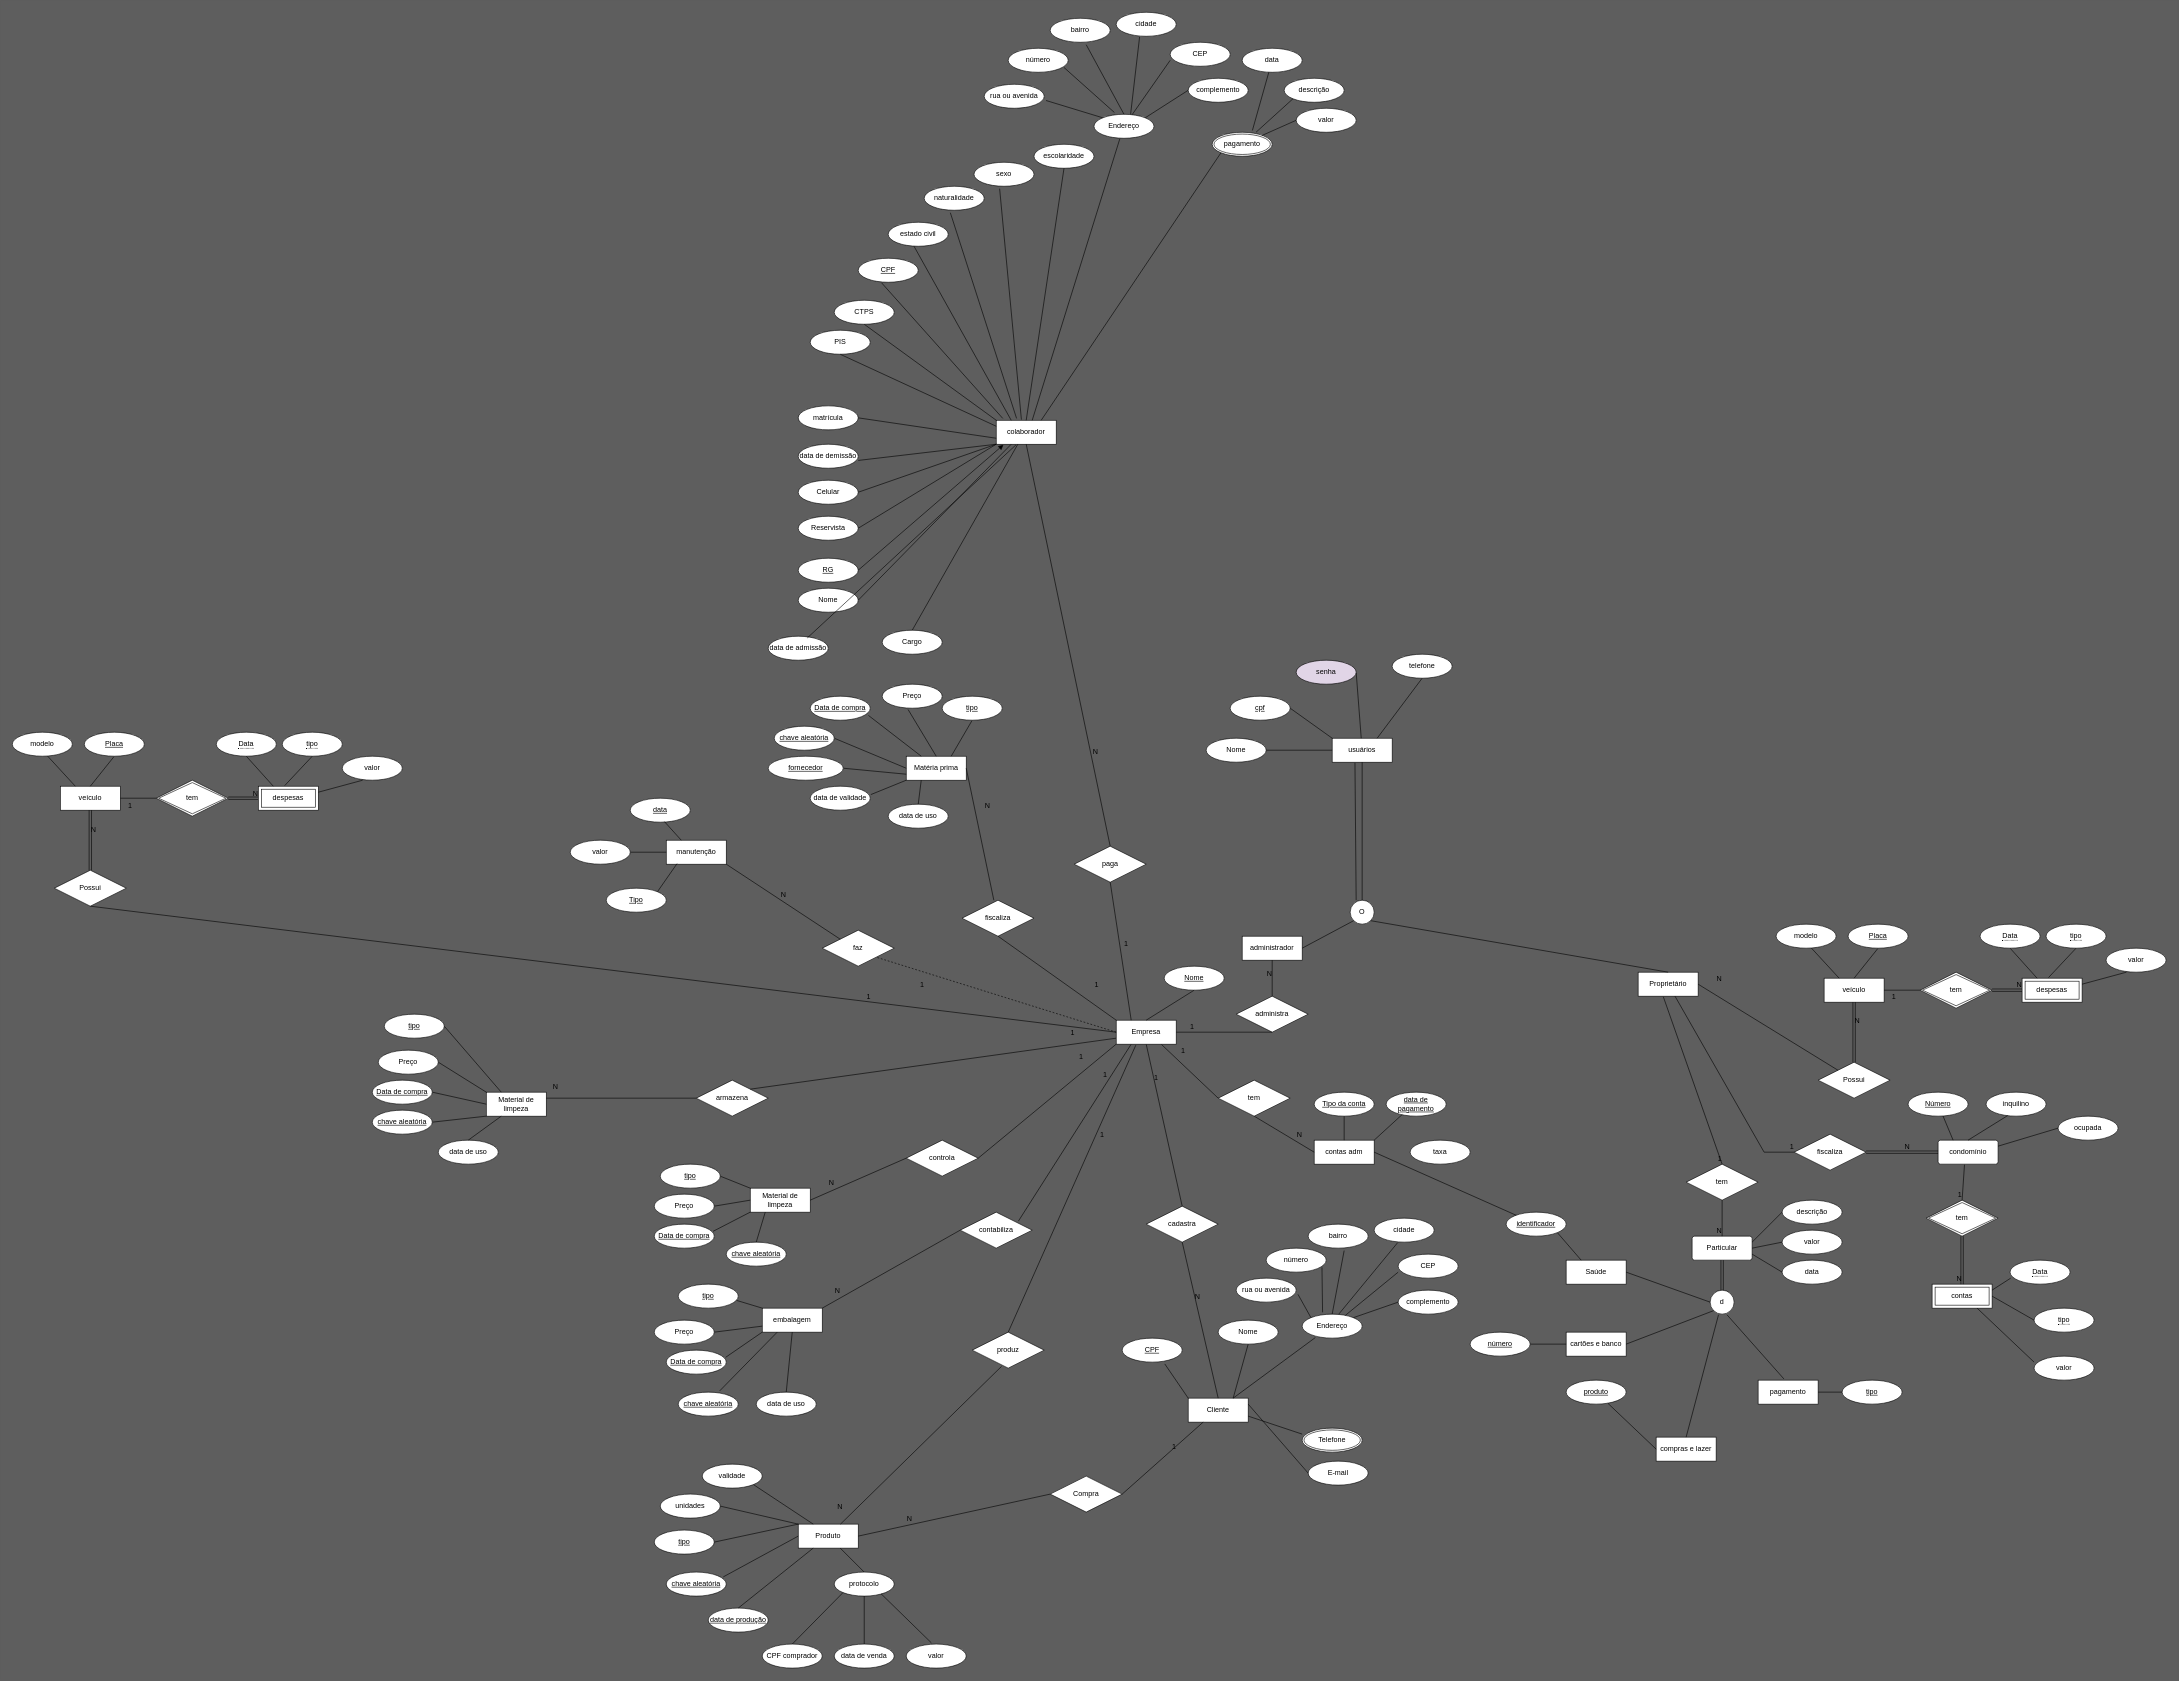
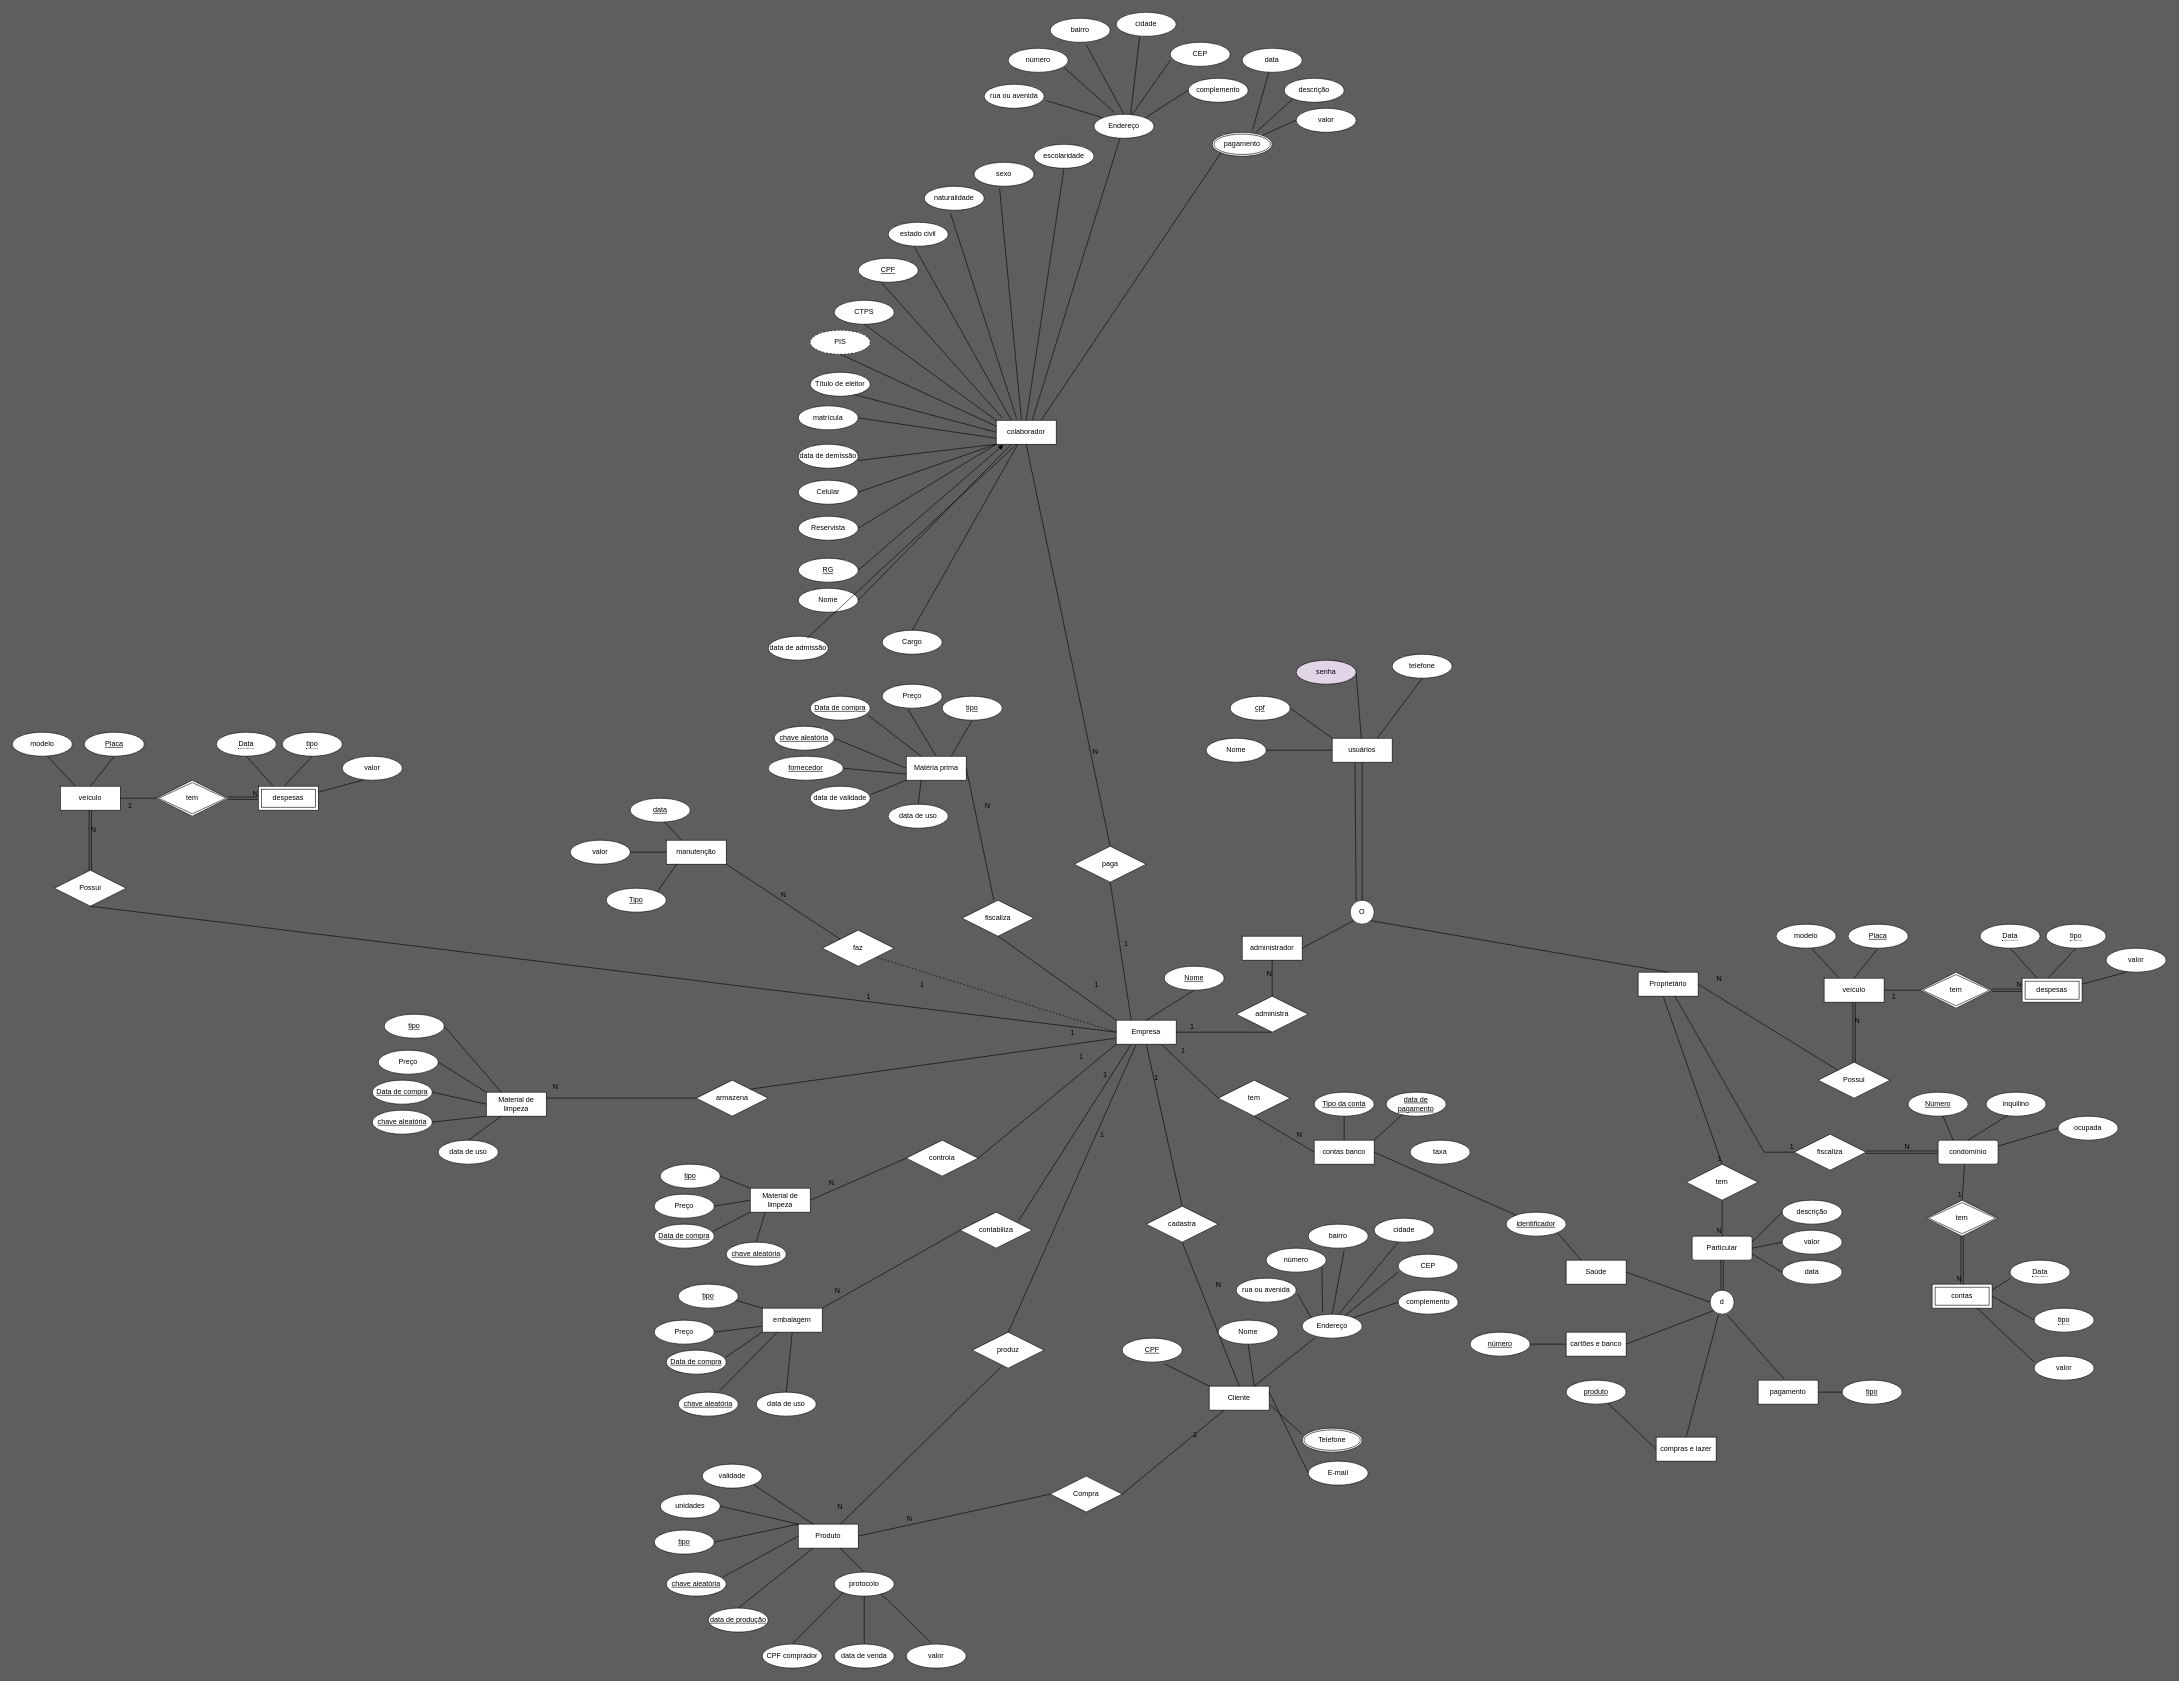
node "PIS": style solid -> dashed
node "Título de eleitor": added
edge "Título de eleitor" -- "colaborador": added
node "contas adm": label "contas adm" -> "contas banco"
node "Cliente": moved (1218, 1410) -> (1239, 1398)
